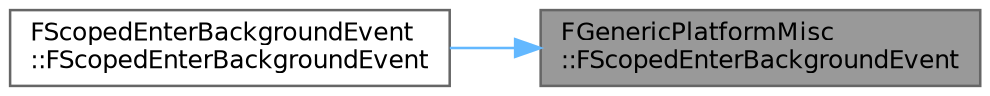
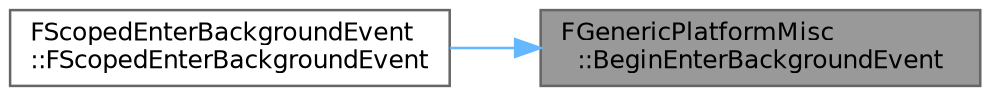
node "FGenericPlatformMisc ::FScopedEnterBackgroundEvent": label "FGenericPlatformMisc ::FScopedEnterBackgroundEvent" -> "FGenericPlatformMisc ::BeginEnterBackgroundEvent"
